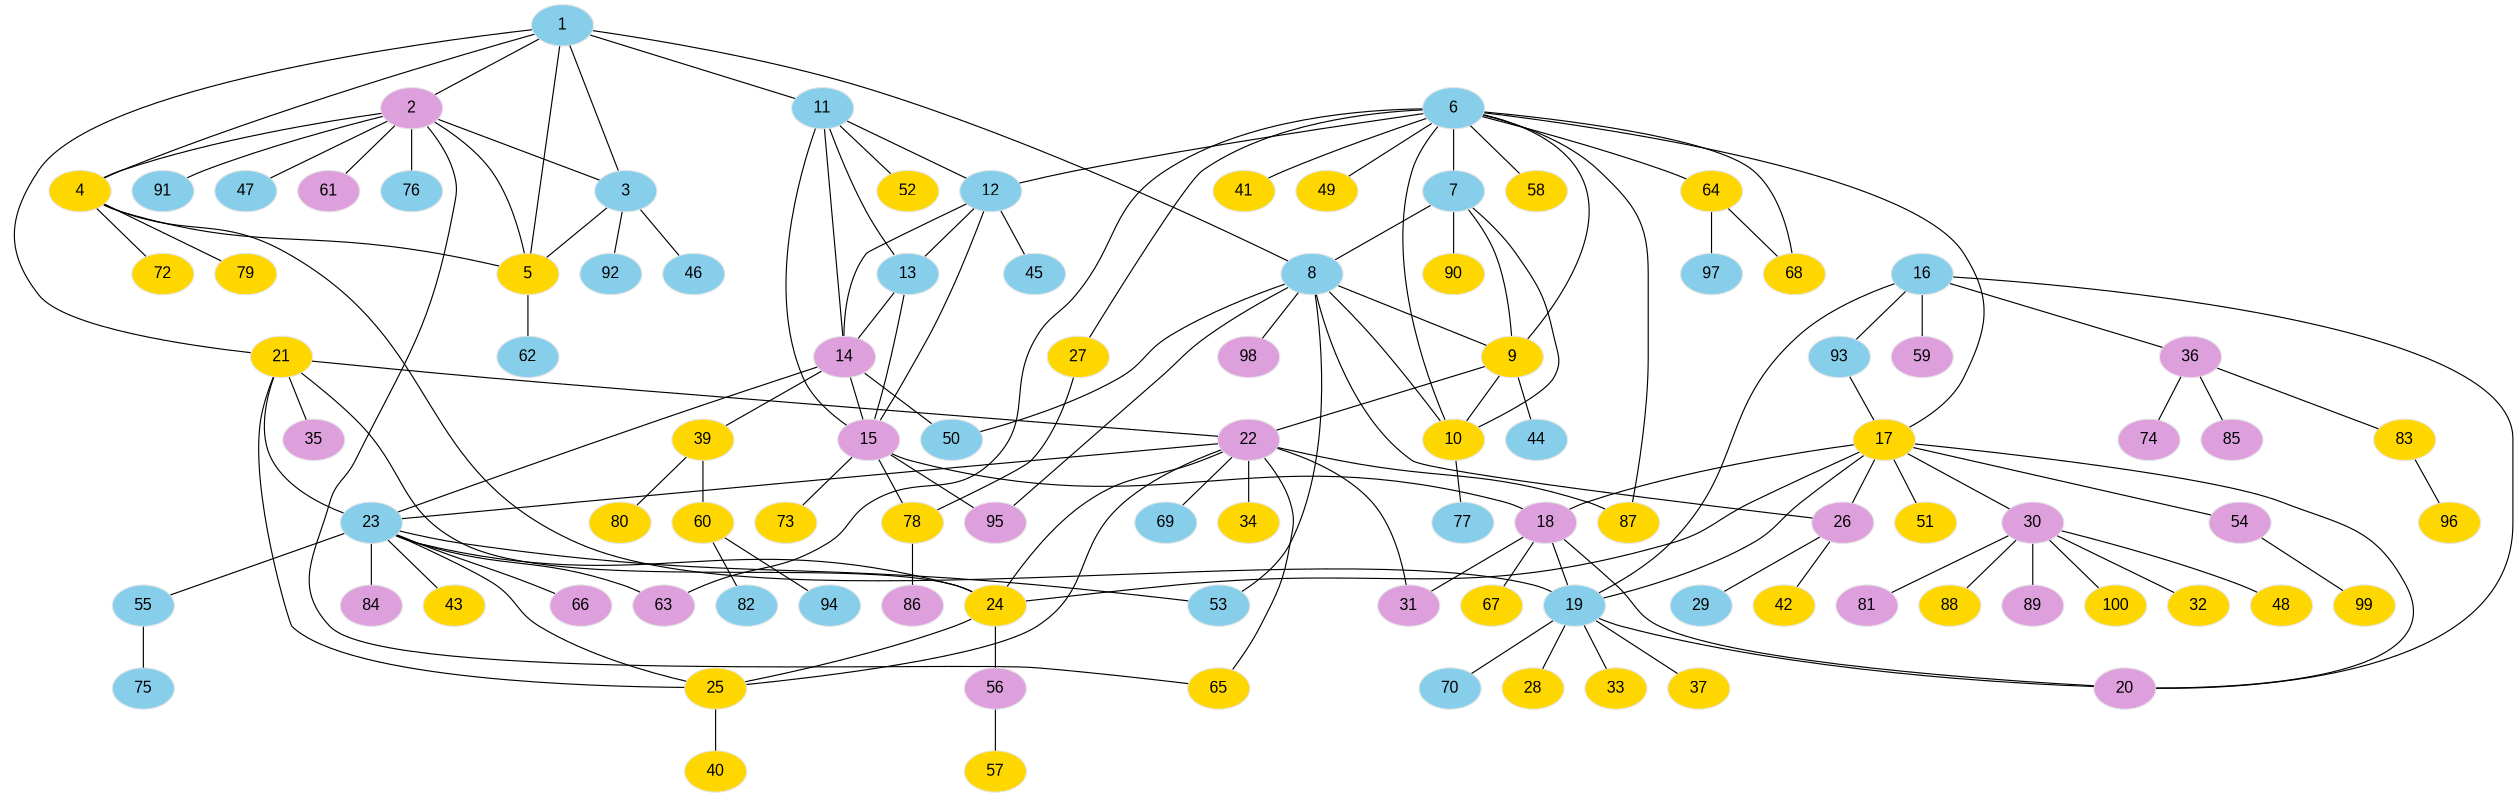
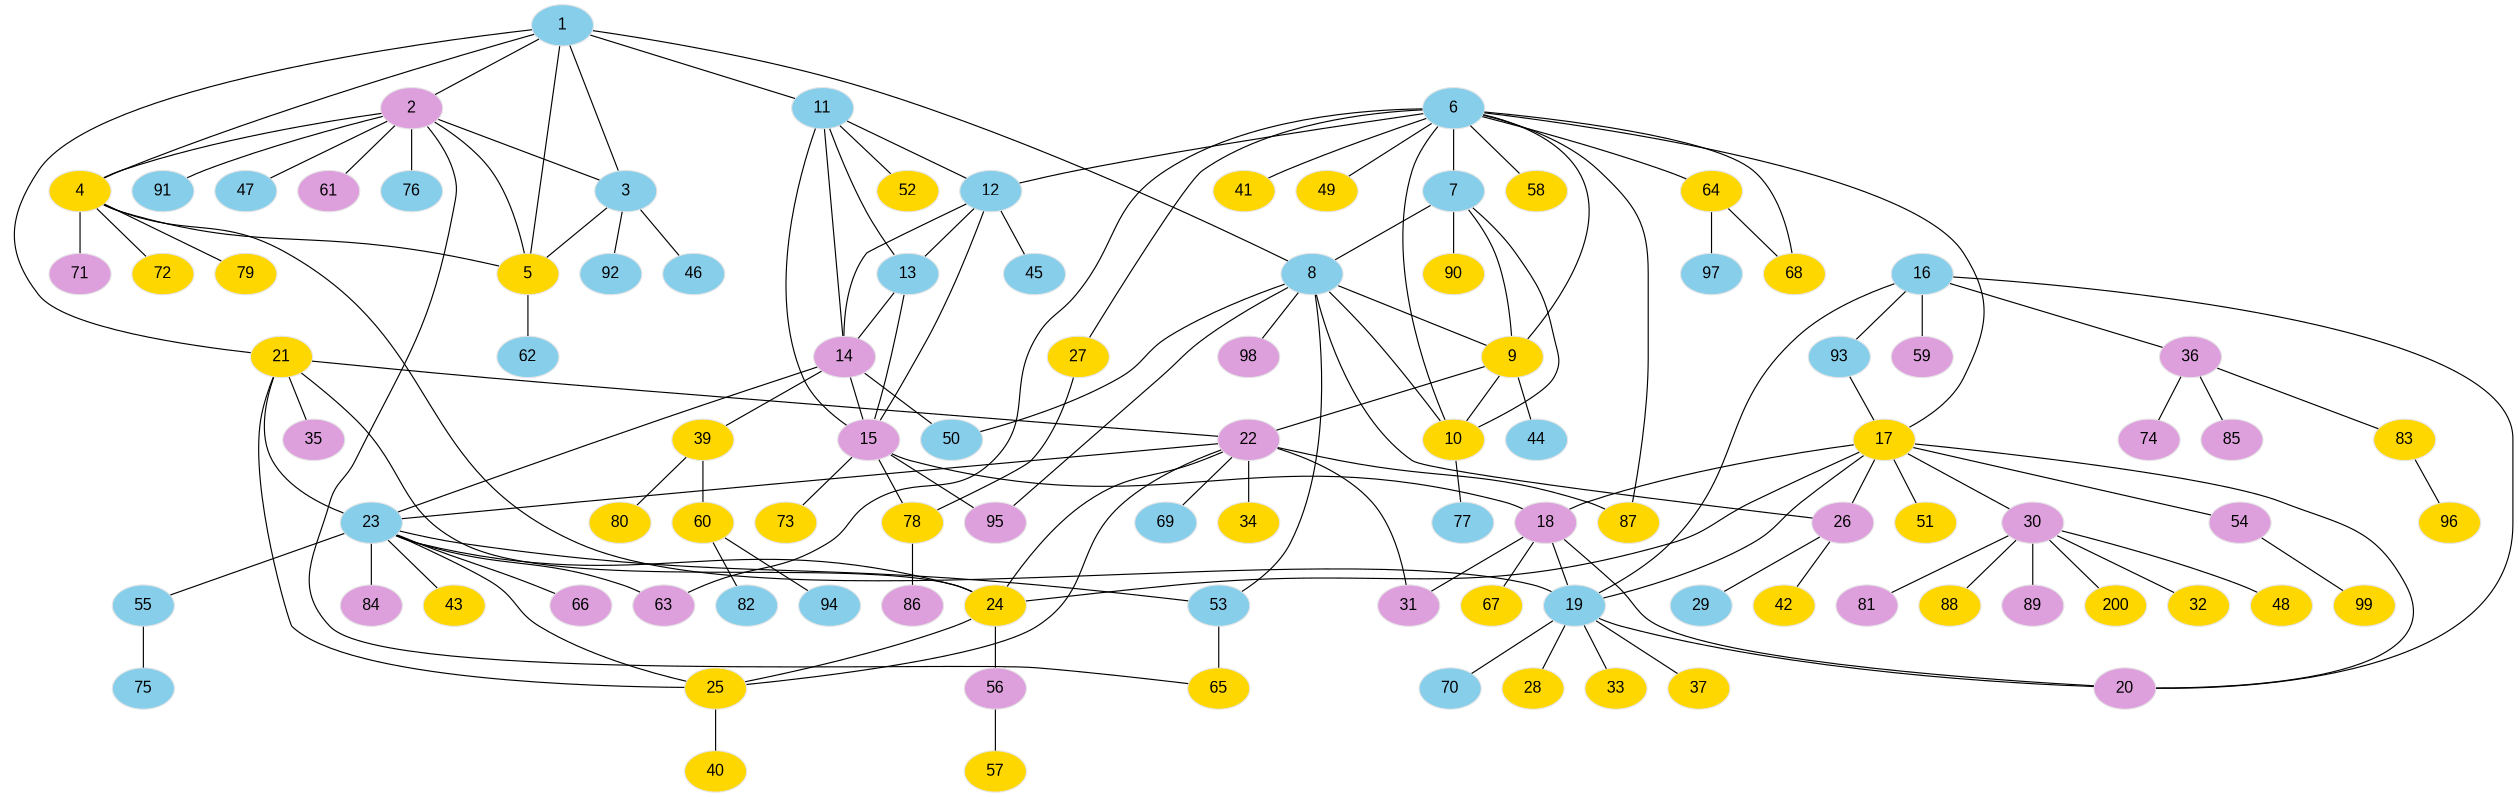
node "71": added
edge "22" -- "65": now "53" -- "65"
node "100": label "100" -> "200"
